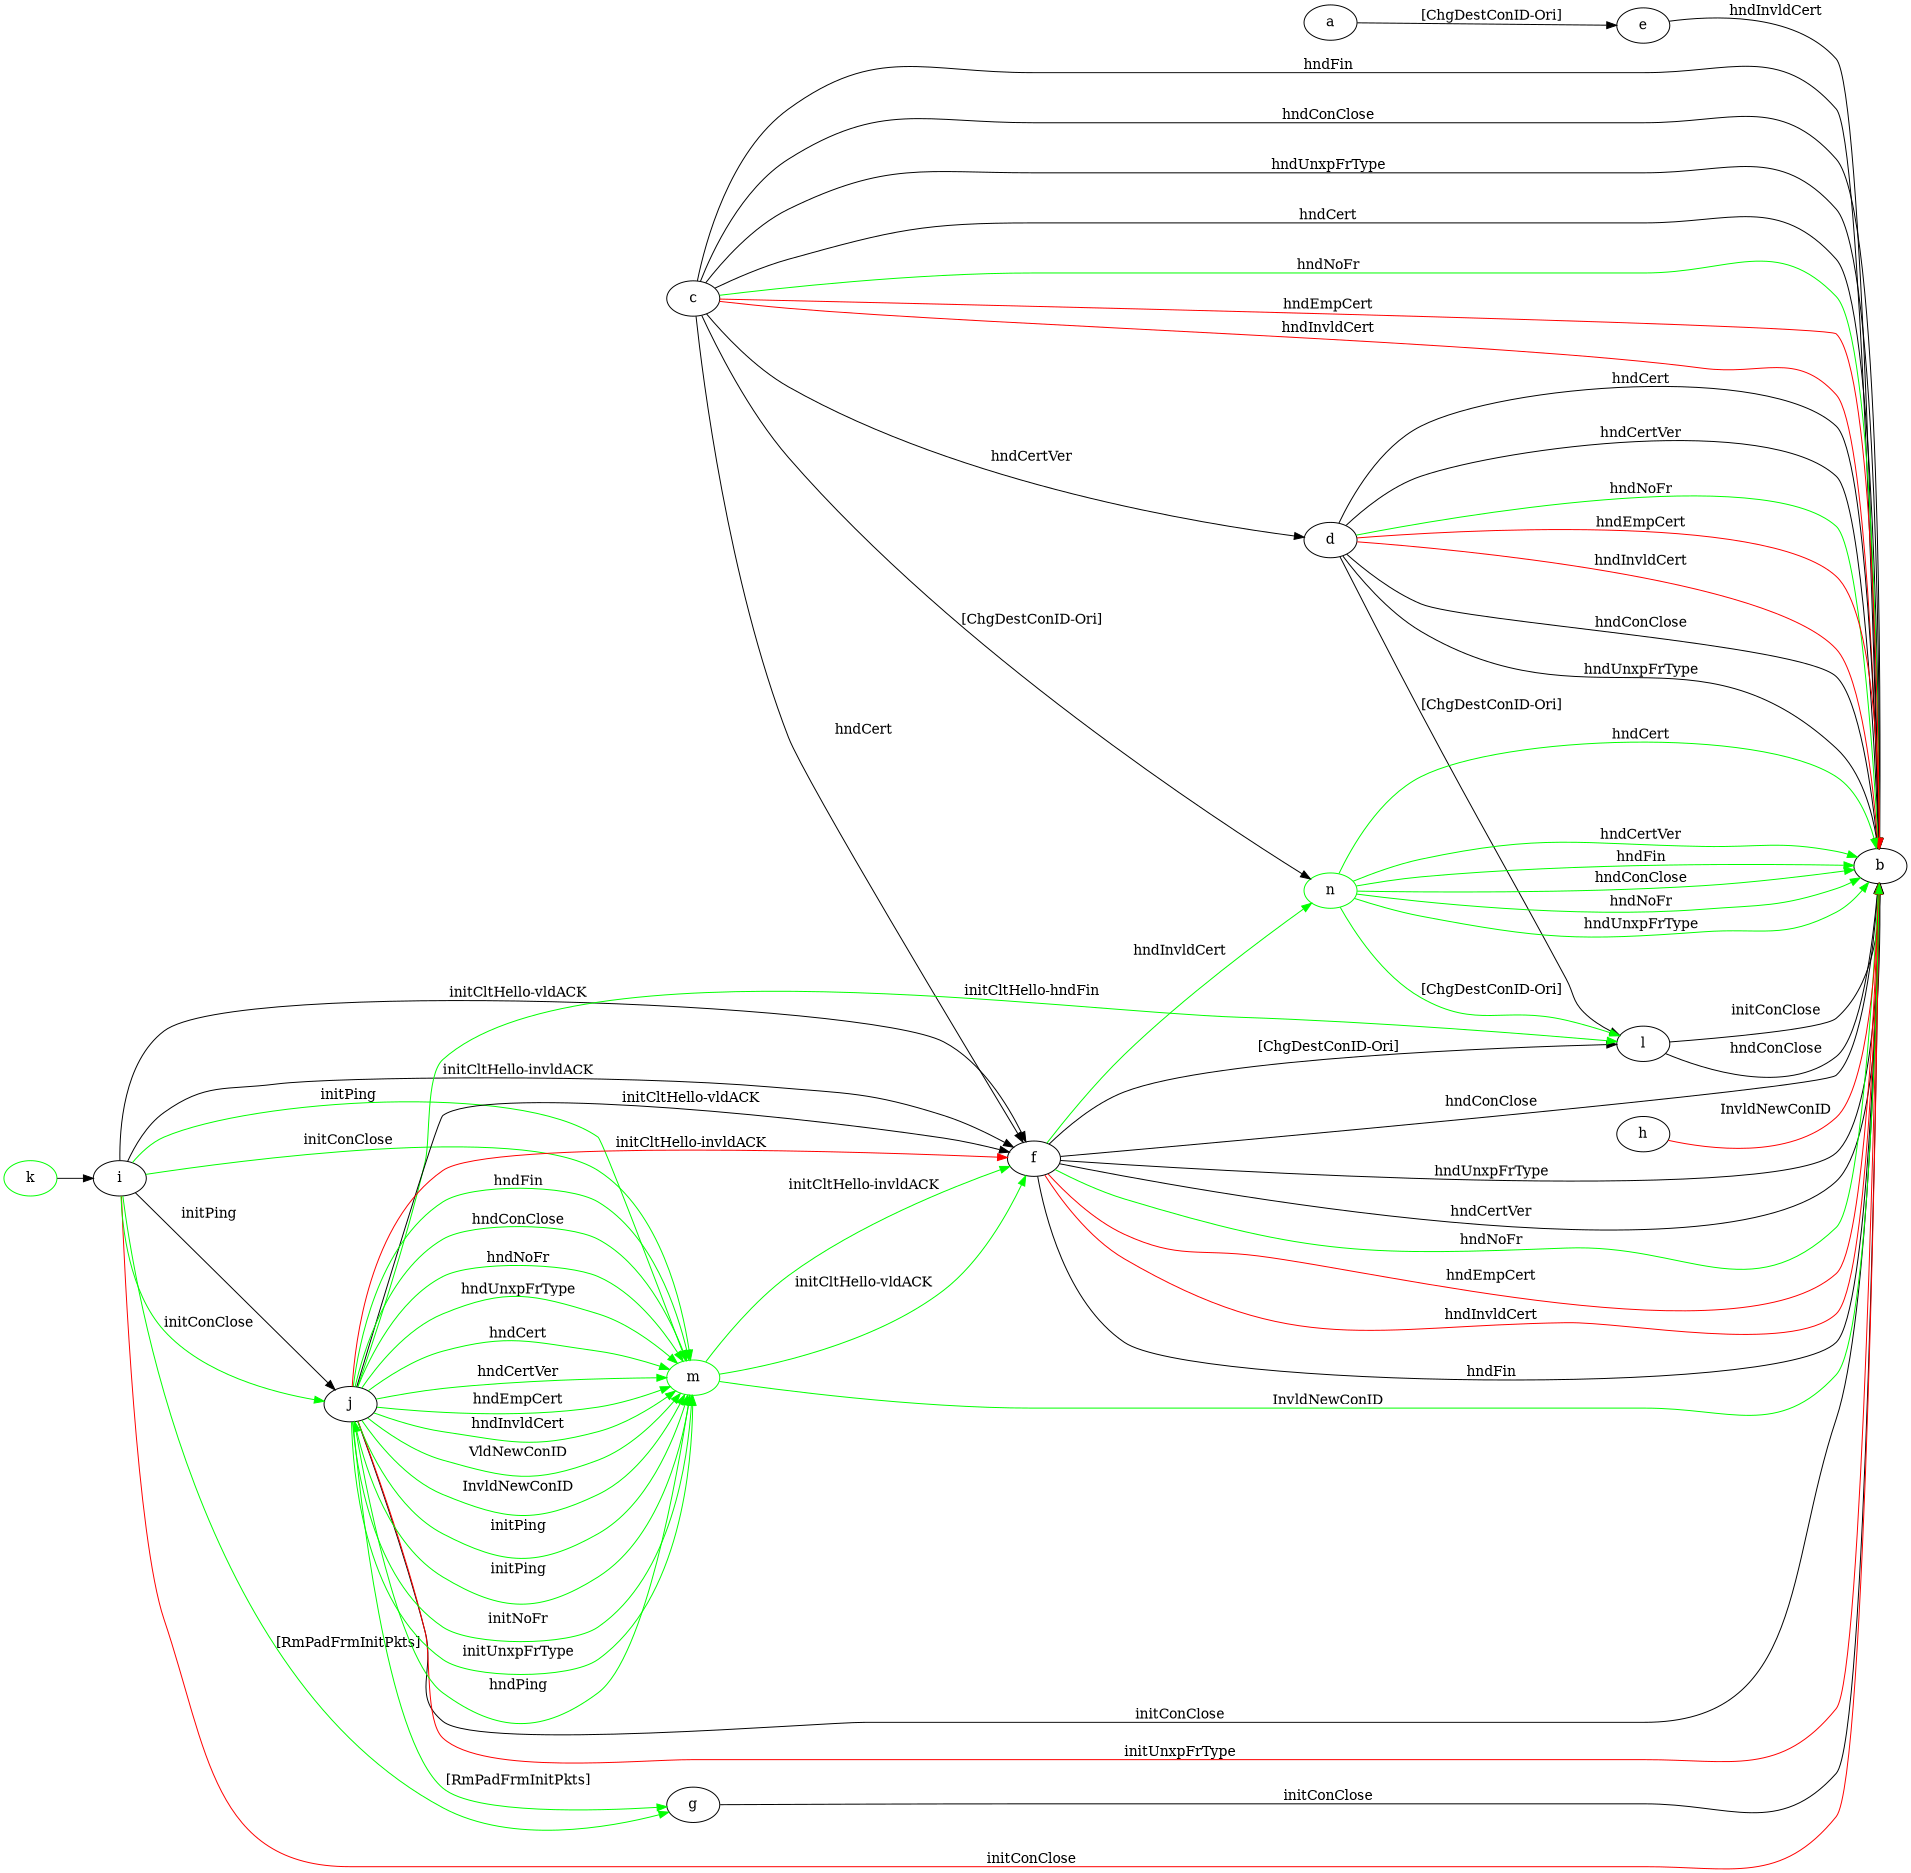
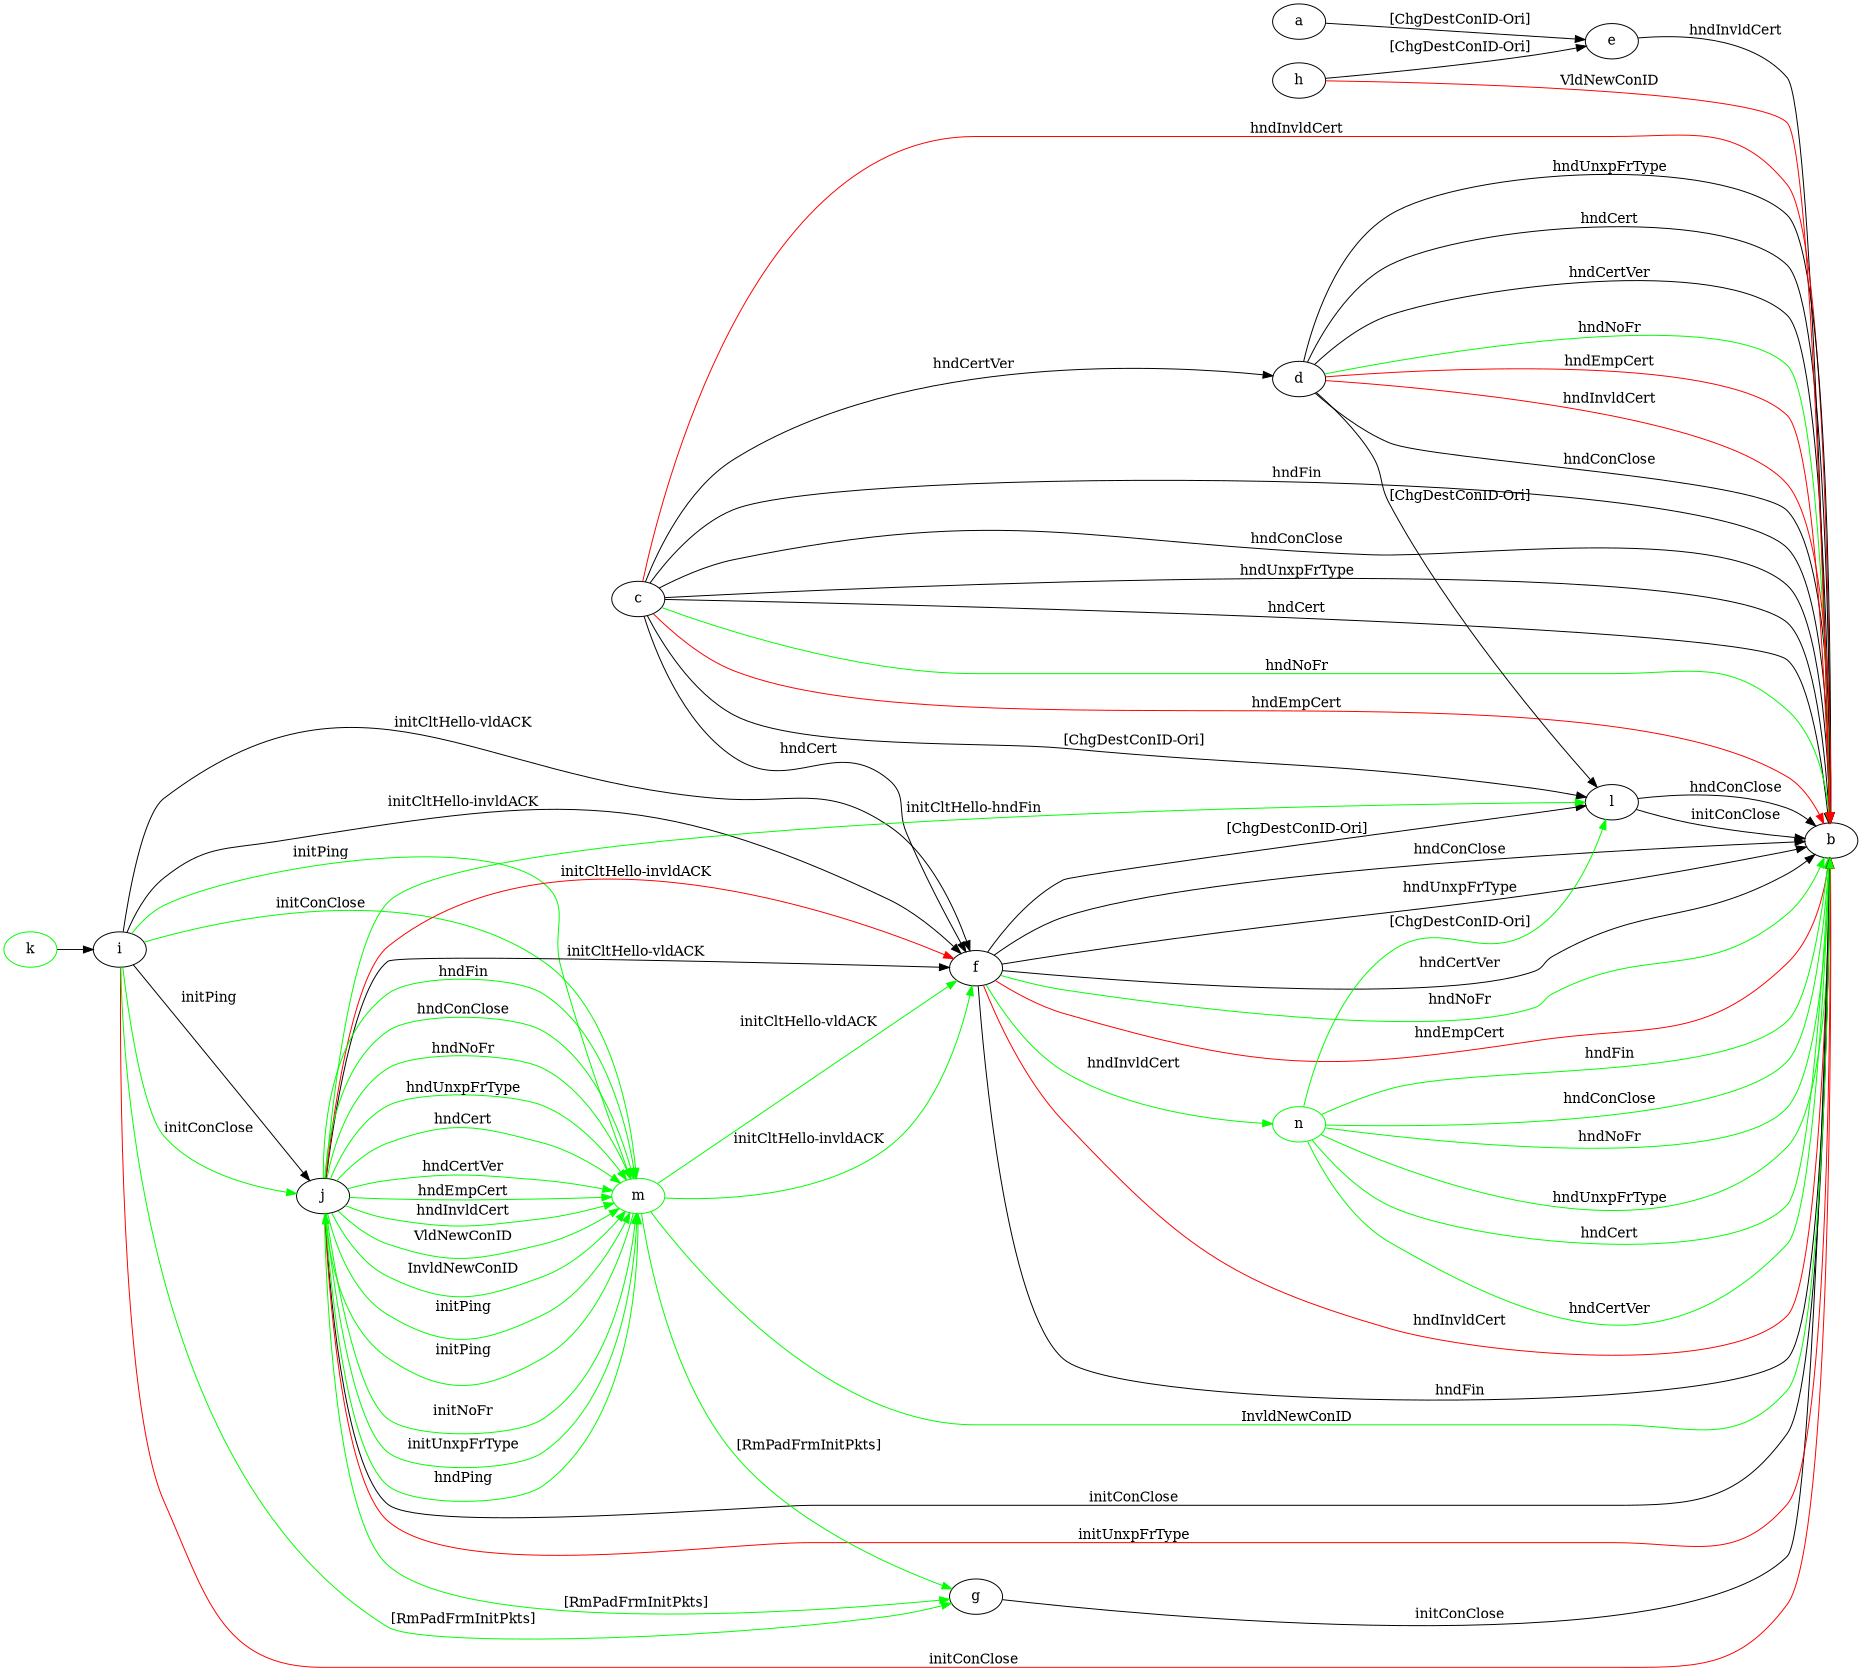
edge "h" -> "e": added, label "[ChgDestConID-Ori]"
edge "c" -> "n": now "c" -> "l"
edge "h" -> "b": label "InvldNewConID " -> "VldNewConID "
edge "m" -> "g": added, label "[RmPadFrmInitPkts]"
